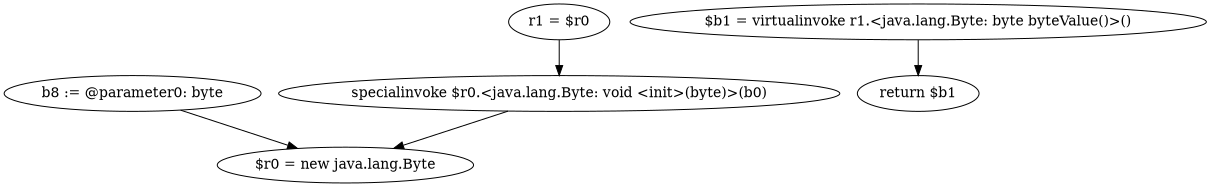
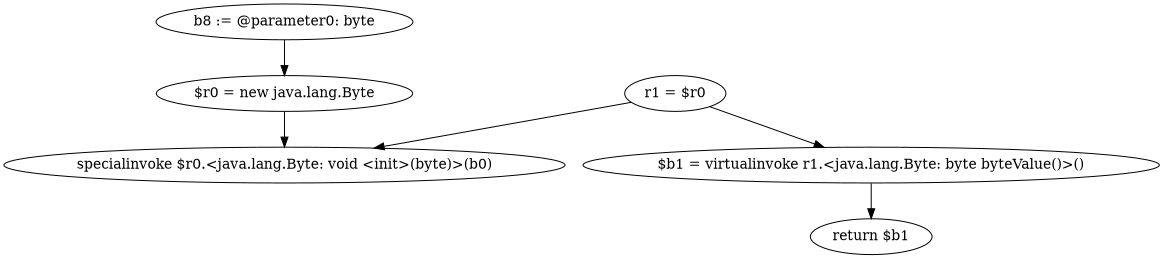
edge "r1 = $r0" -> "$b1 = virtualinvoke r1.<java.lang.Byte: byte byteValue()>()": added
edge "specialinvoke $r0.<java.lang.Byte: void <init>(byte)>(b0)" -> "$r0 = new java.lang.Byte": reversed
